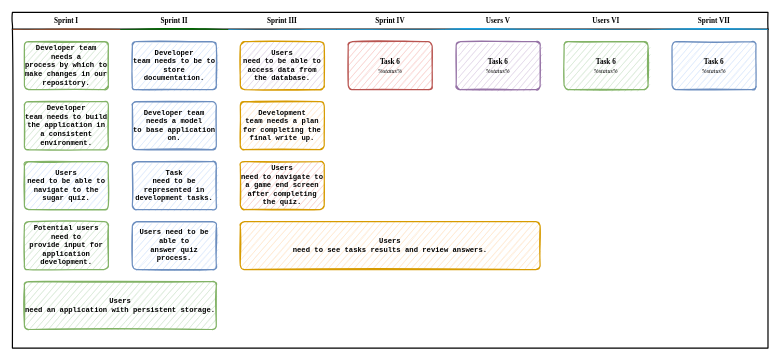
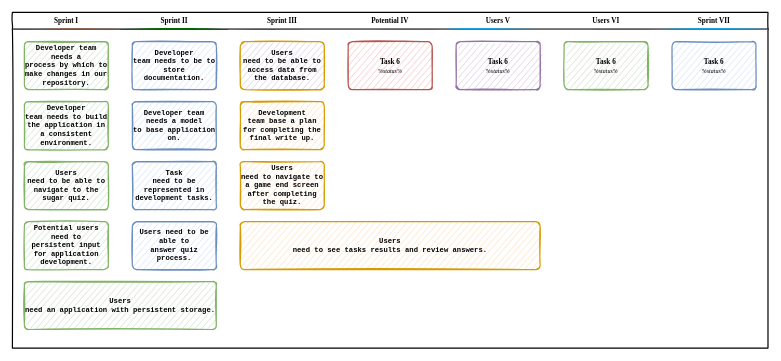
node "Sprint IV": label "Sprint IV" -> "Potential IV"
node "Development team needs a plan for completing the final write up.": label "Development team needs a plan for completing the final write up." -> "Development team base a plan for completing the final write up."
node "Users need to be able to navigate to the sugar quiz.": fillcolor #dae8fc -> #d5e8d4
node "Users need to navigate to a game end screen after completing the quiz.": fillcolor #f8cecc -> #ffe6cc
node "Potential users need to provide input for application development.": label "Potential users need to provide input for application development." -> "Potential users need to persistent input for application development."
